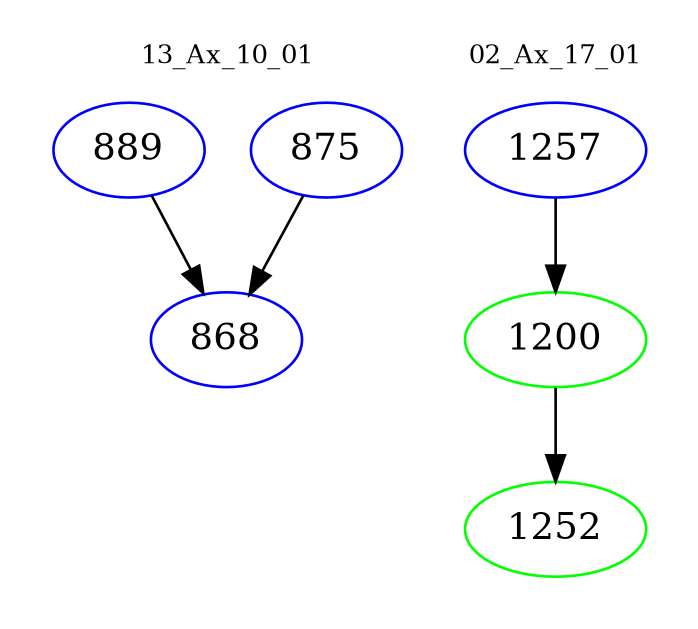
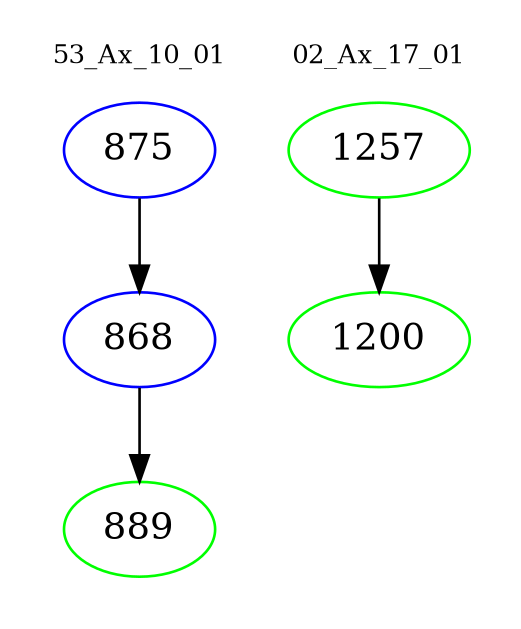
cluster "13_Ax_10_01": label "13_Ax_10_01" -> "53_Ax_10_01"
node "889": color blue -> green
node "1257": color blue -> green
edge "889" -> "868": reversed
node "1252": removed
